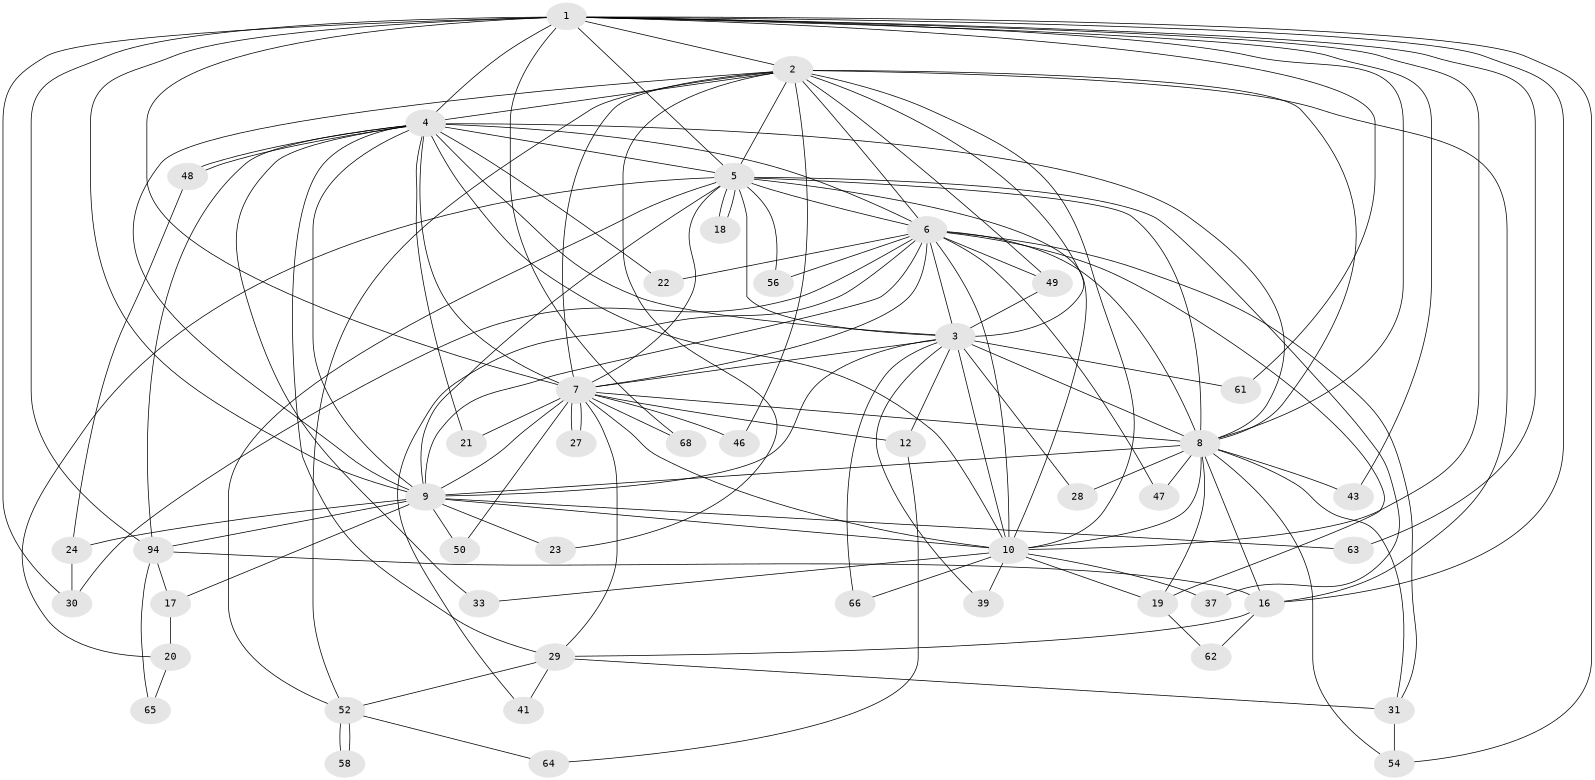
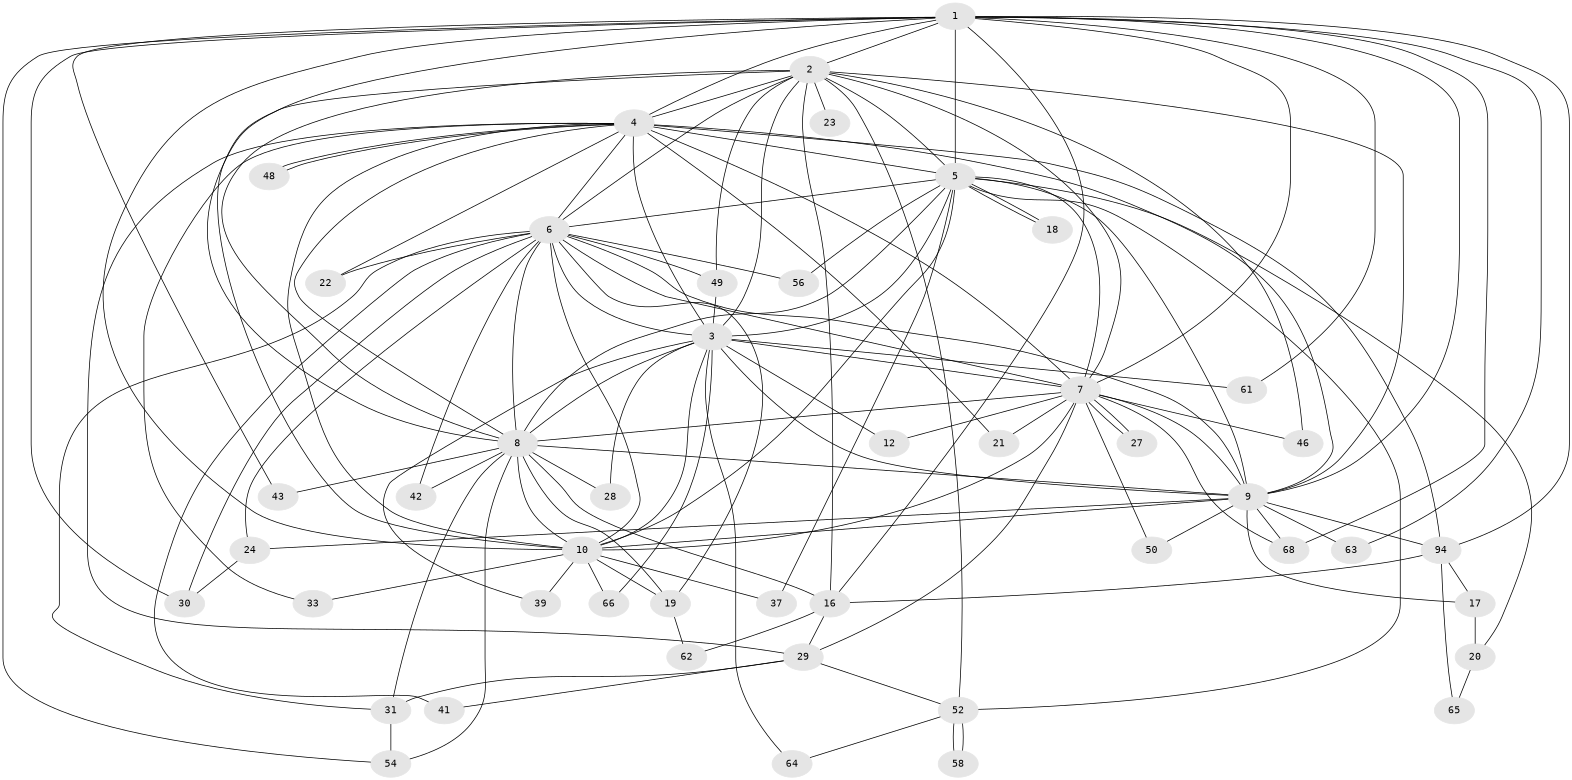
edge "48" -- "24": now "6" -- "24"
node "47": label "47" -> "42"
edge "9" -- "23": now "9" -- "68"
edge "12" -- "64": now "3" -- "64"
